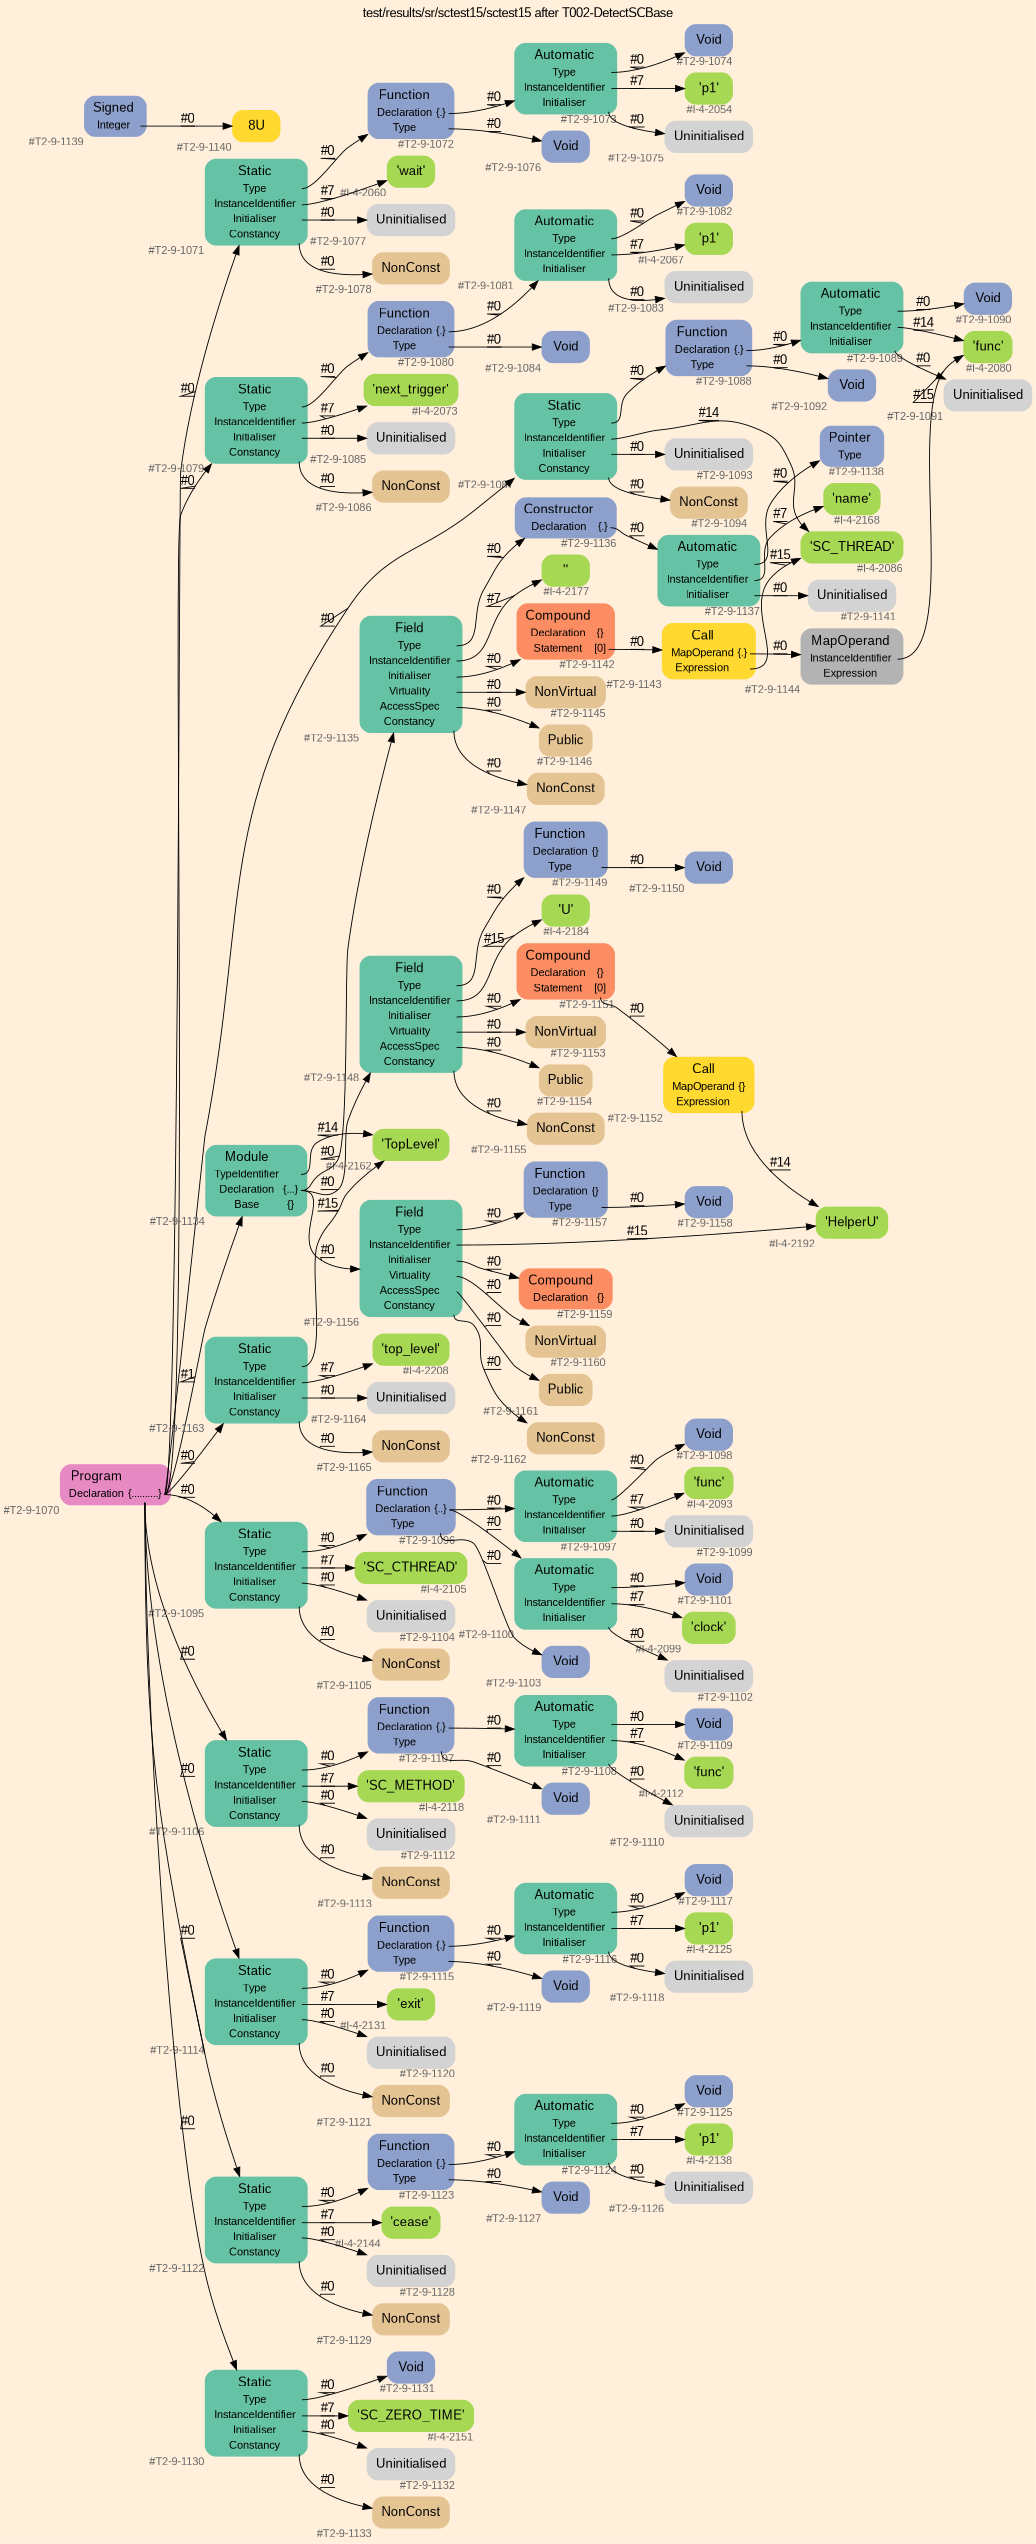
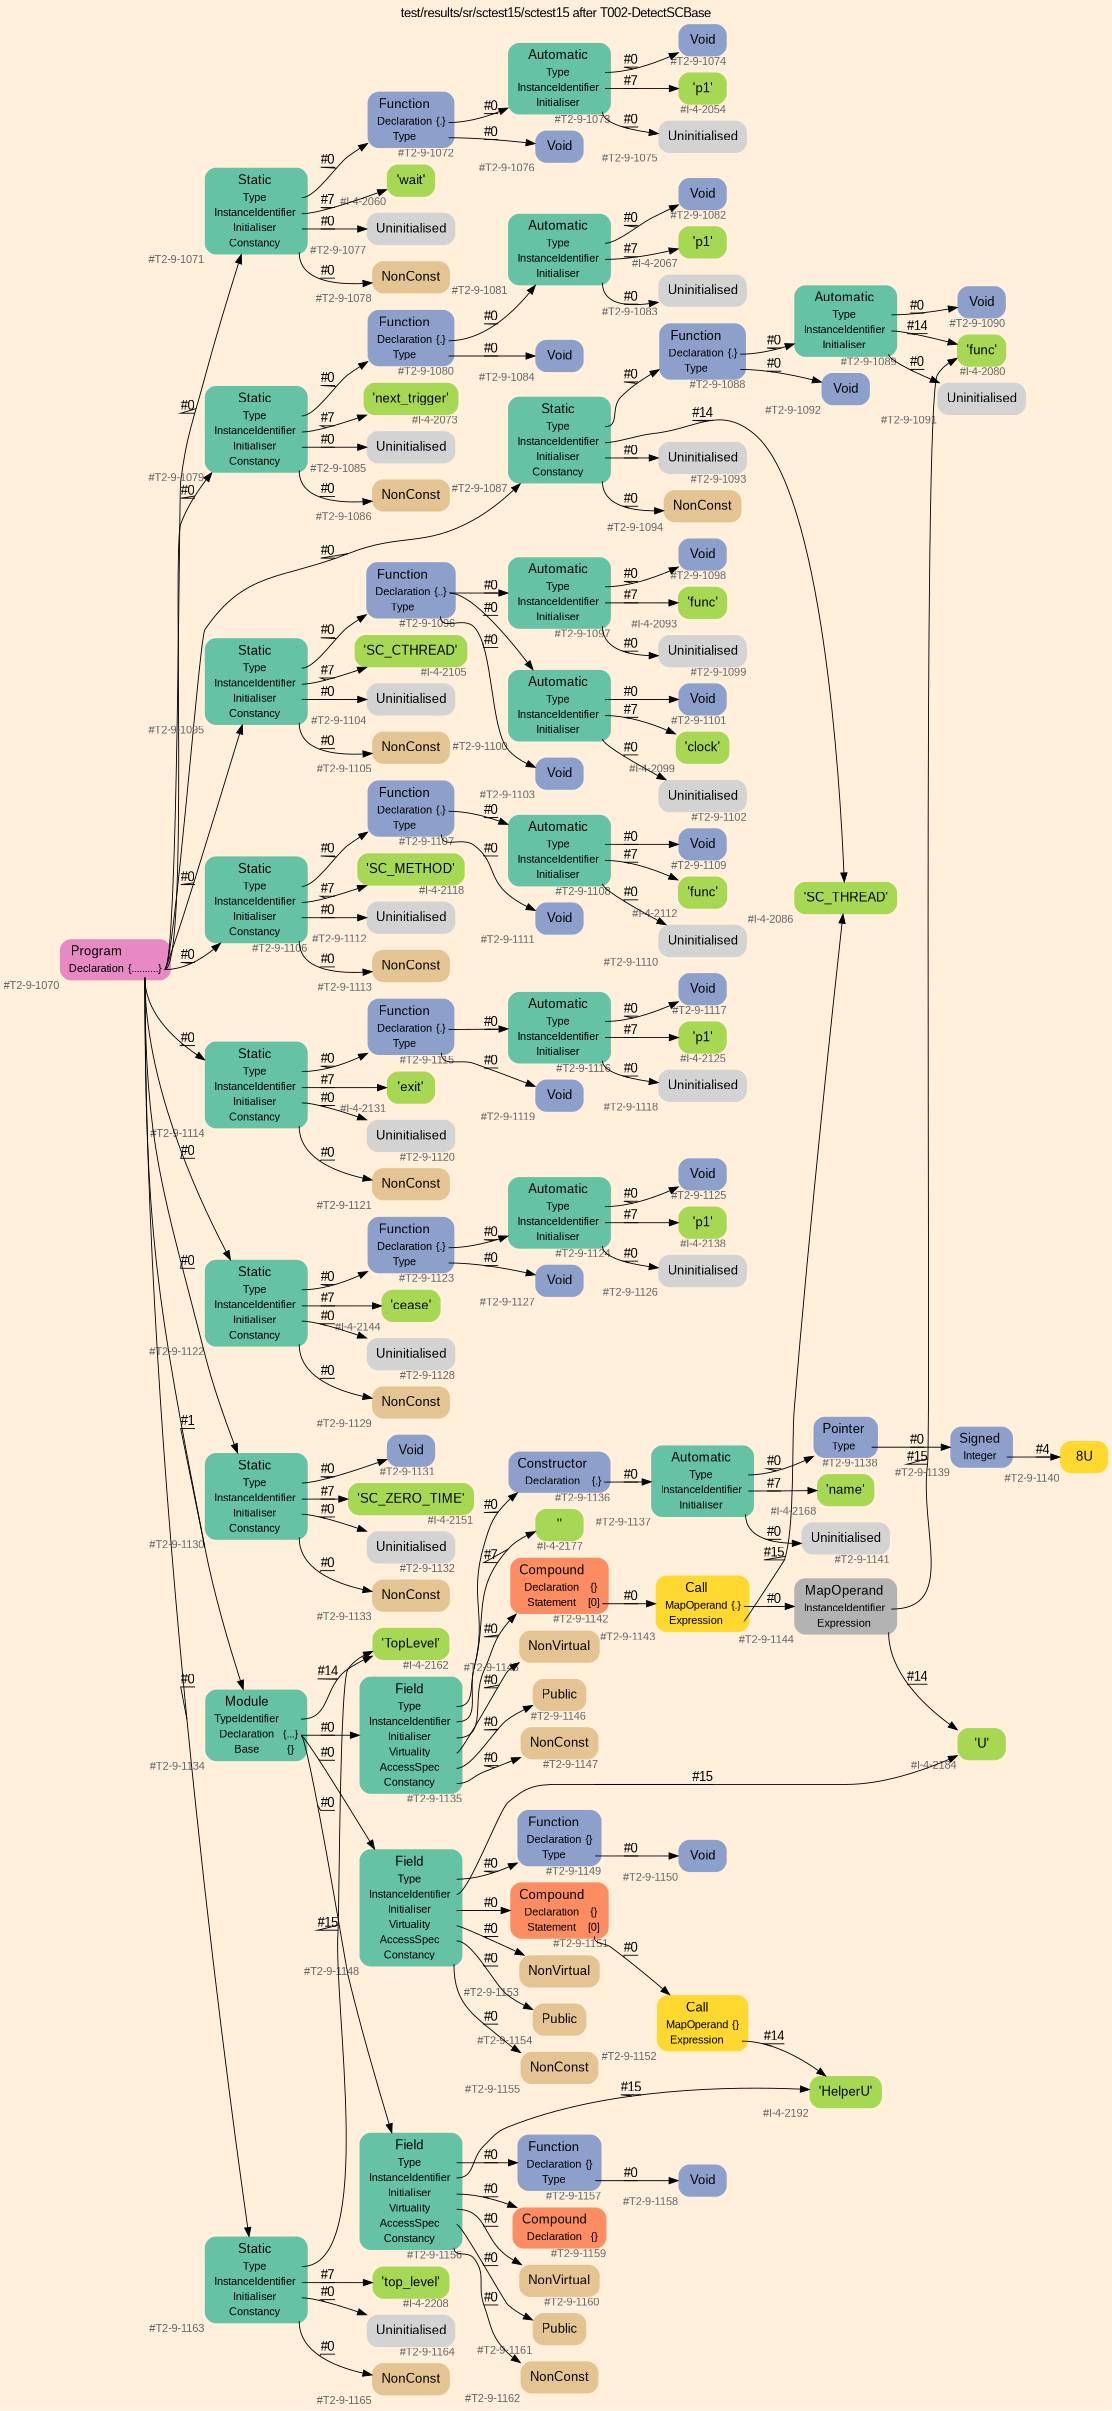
edge "Signed" -> "8U": label "#0" -> "#4"
edge "Pointer" -> "Signed": added, label "#0"
edge "MapOperand" -> "'U'": added, label "#14"
